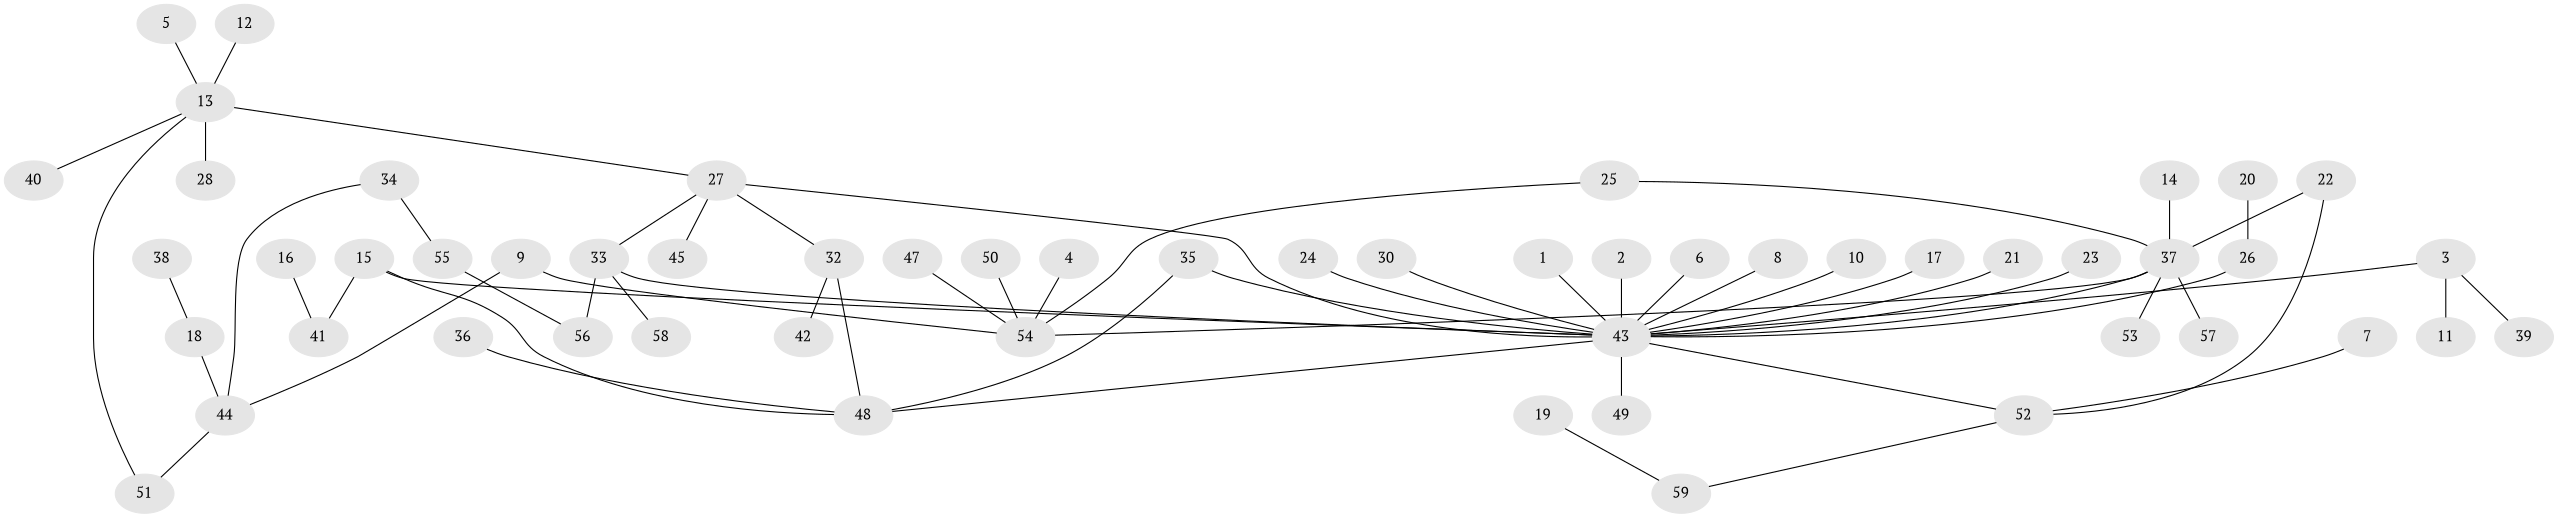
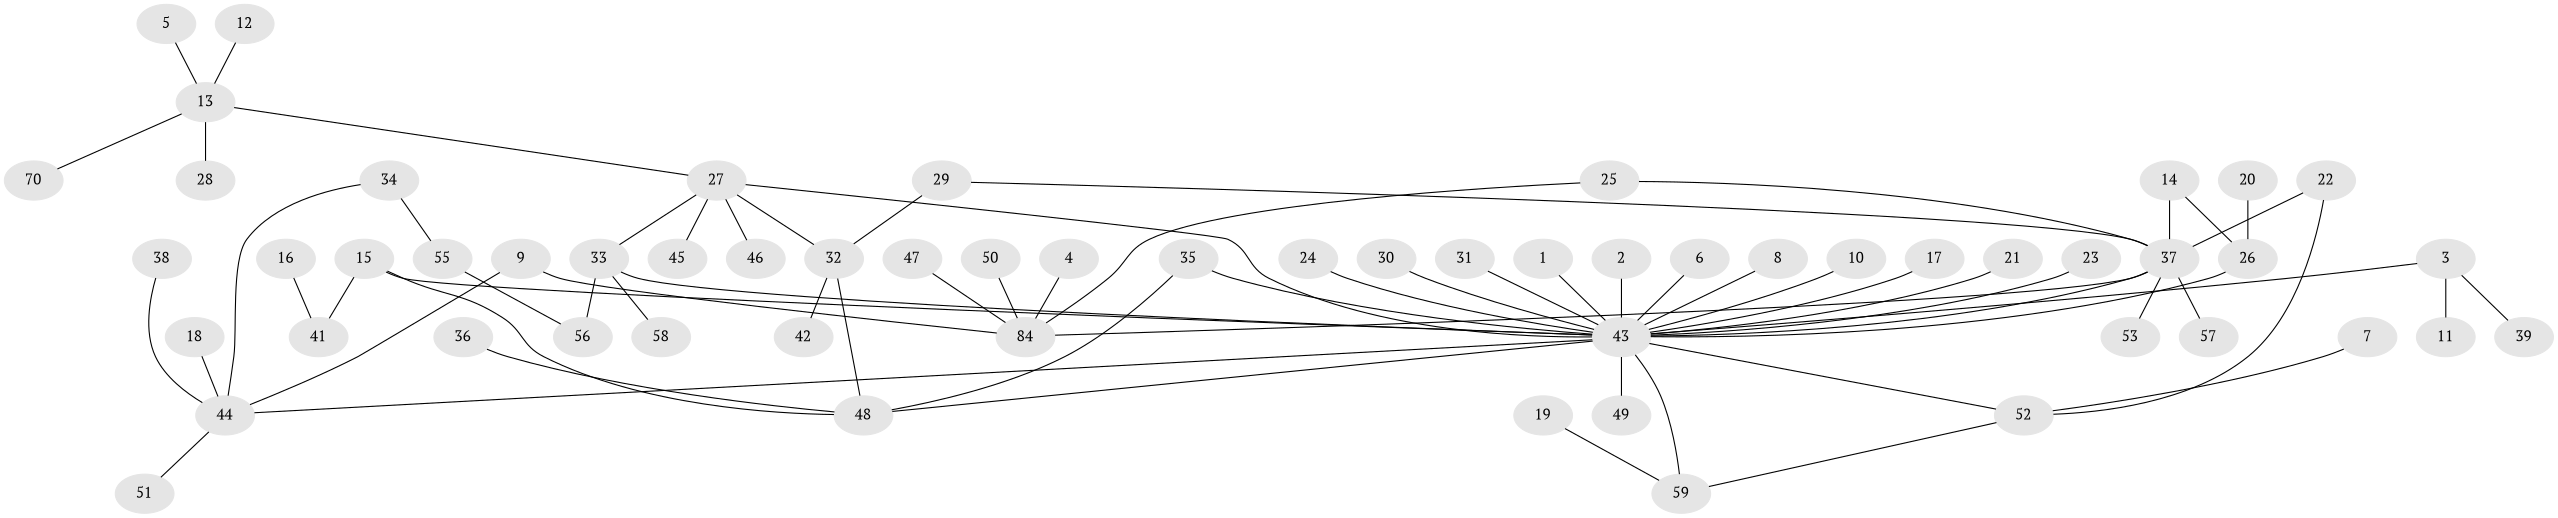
node "40": label "40" -> "70"
node "29": added
edge "14" -- "26": added
node "46": added
node "31": added
edge "13" -- "51": removed
edge "38" -- "18": now "38" -- "44"
node "54": label "54" -> "84"
edge "43" -- "44": added
edge "43" -- "59": added
